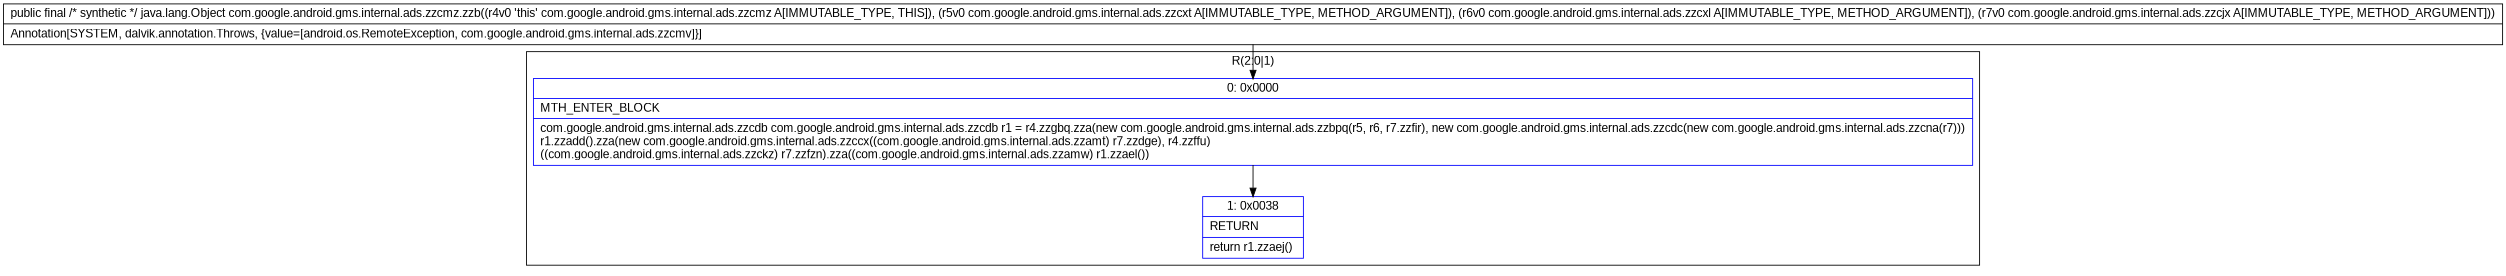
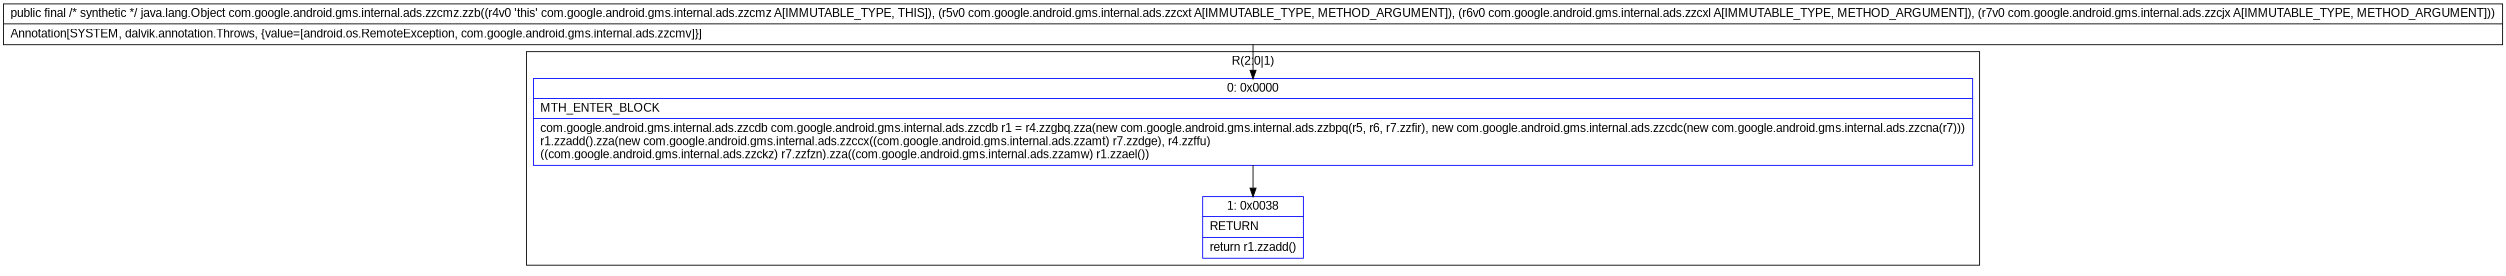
node "1: 0x0038": text "return r1.zzaej()" -> "return r1.zzadd()"
